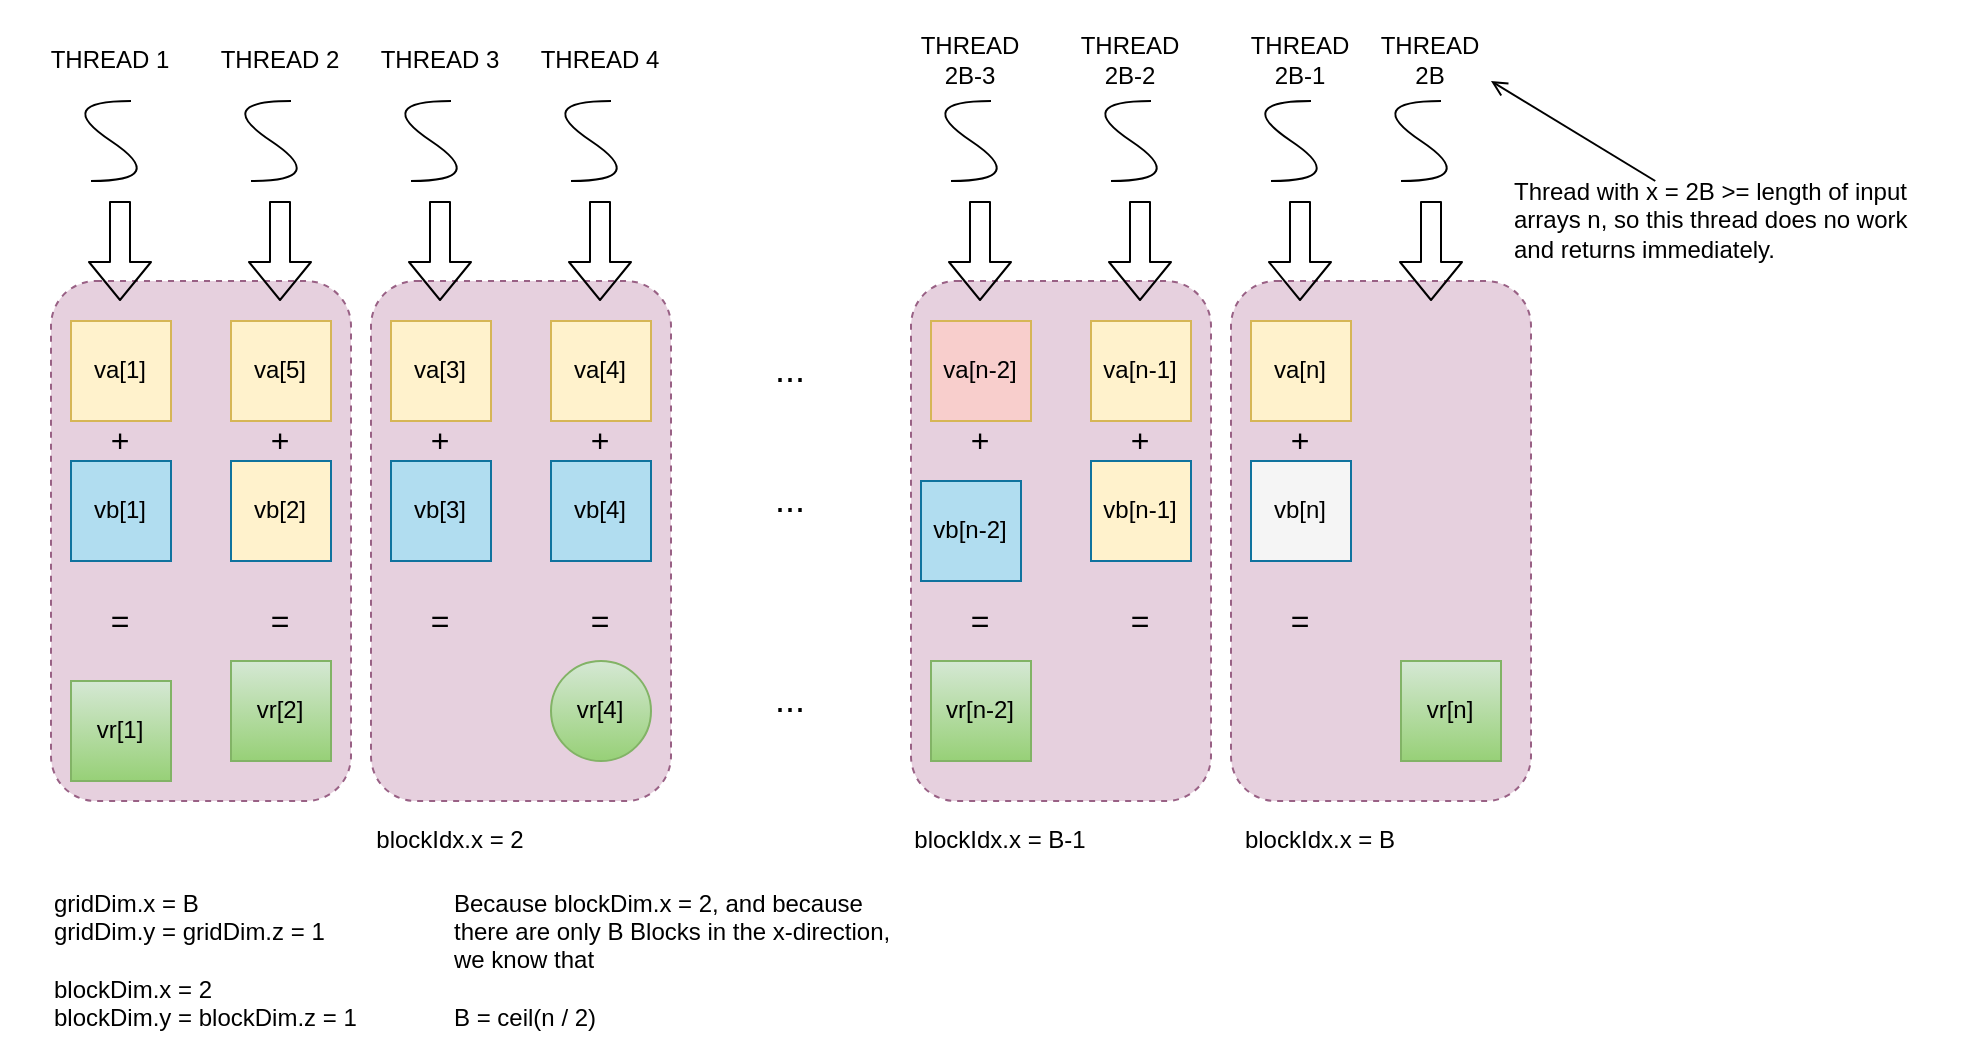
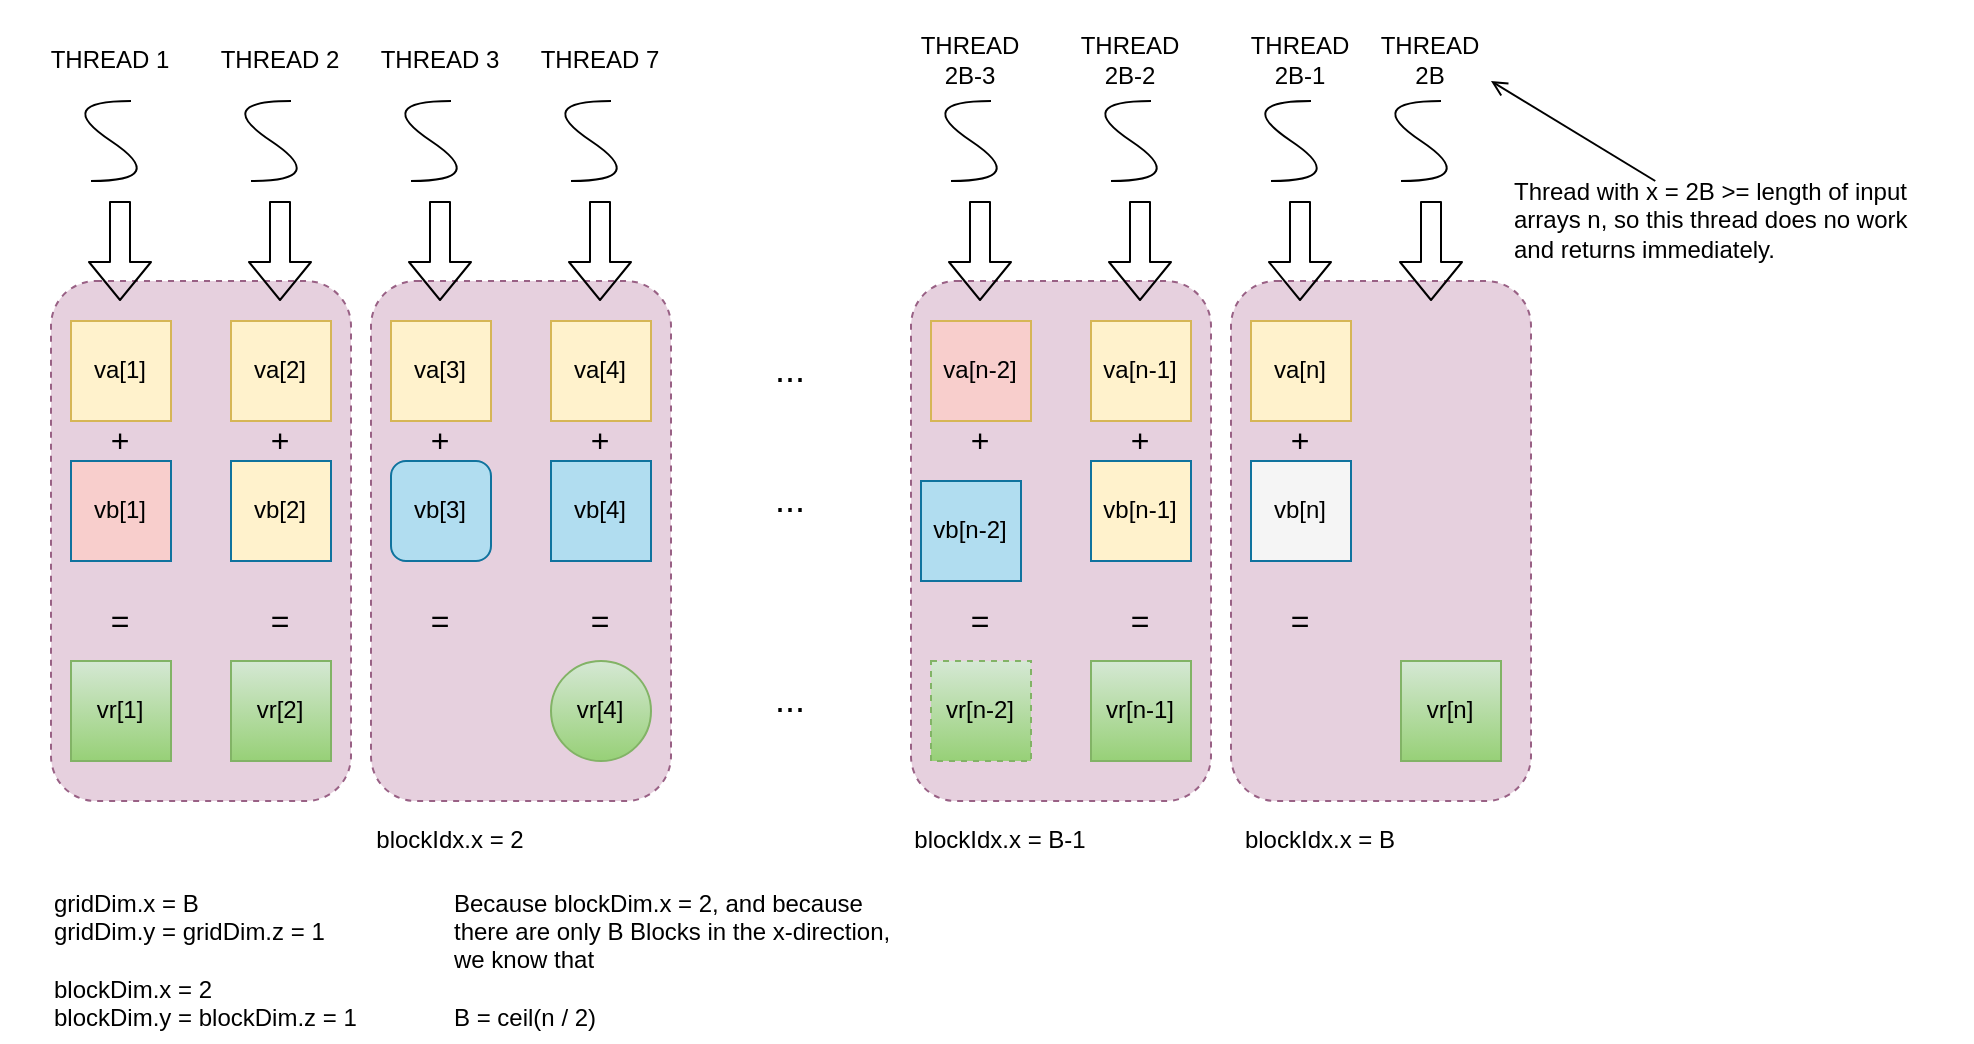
node "THREAD 4": label "THREAD 4" -> "THREAD 7"
node "va[5]": label "va[5]" -> "va[2]"
node "vb[1]": fillcolor #b1ddf0 -> #f8cecc
node "vb[3]": shape rectangle -> rounded rectangle
node "vr[n-2]": style solid -> dashed
node "vr[n-1]": added
node "vr[1]": moved (121, 731) -> (121, 711)
